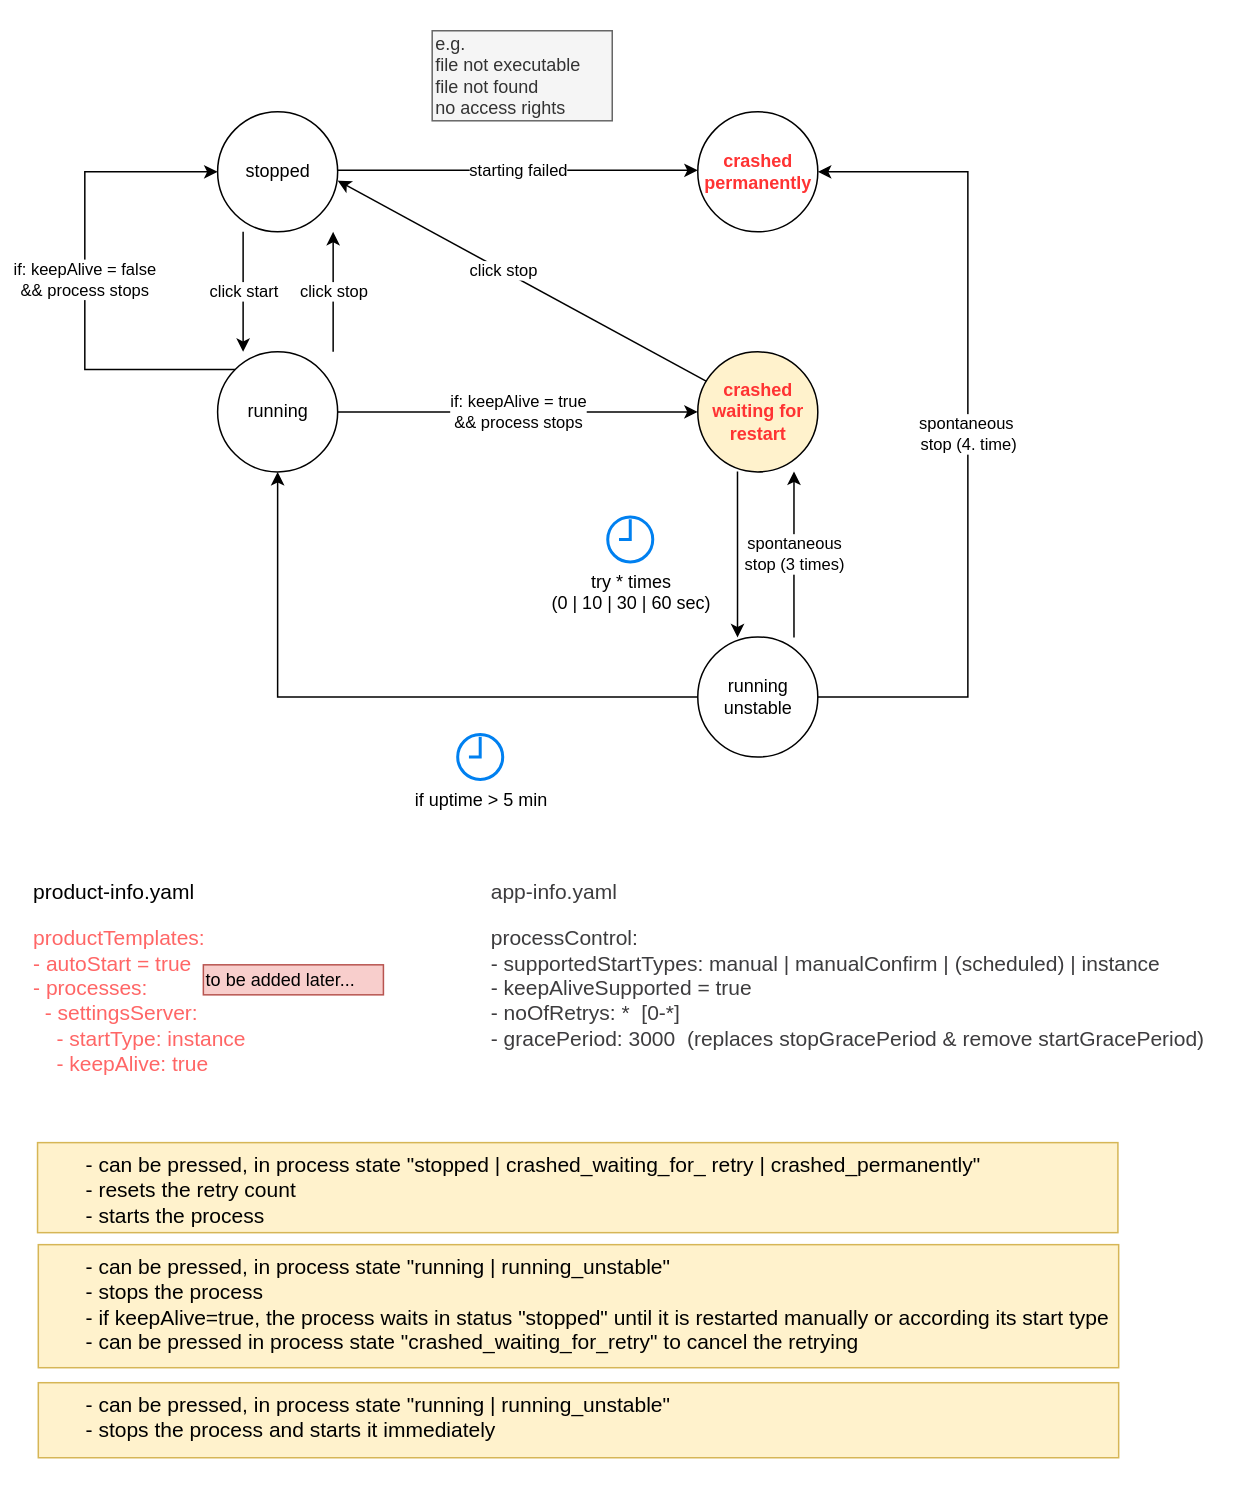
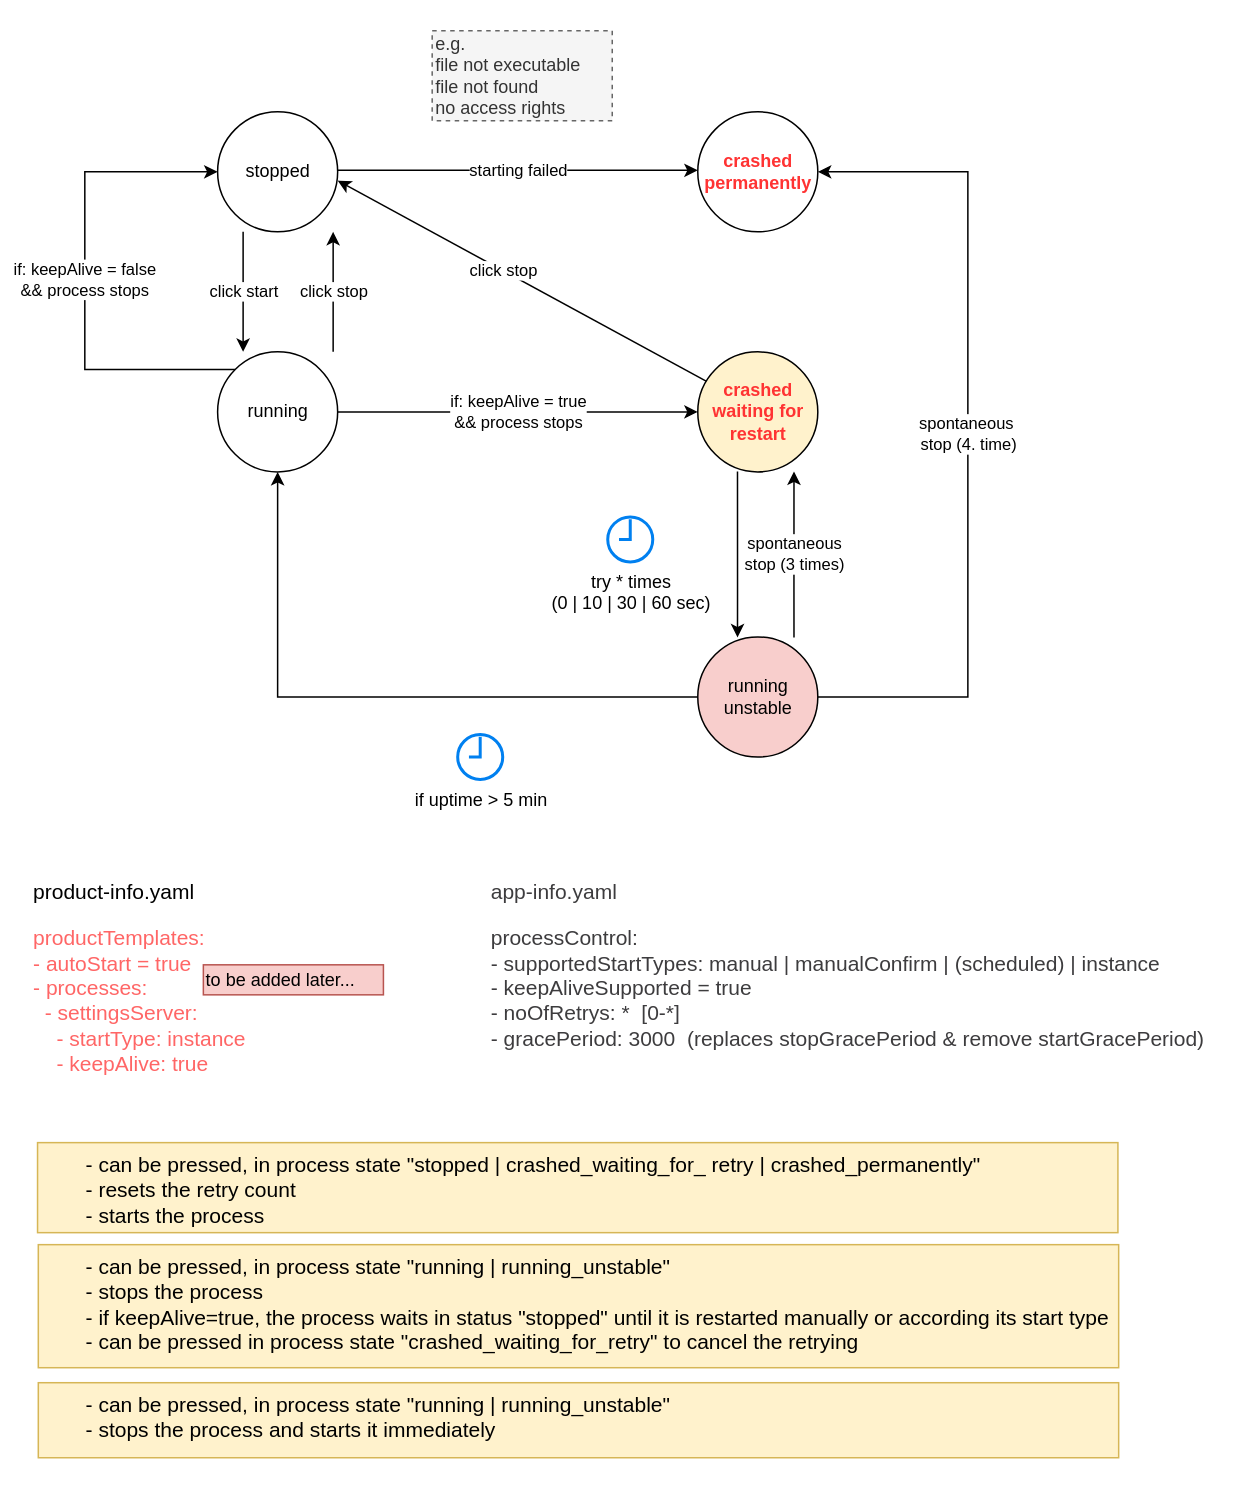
node "e.g. file not executable file not found no access rights": style solid -> dashed
node "running unstable": fillcolor #ffffff -> #f8cecc
